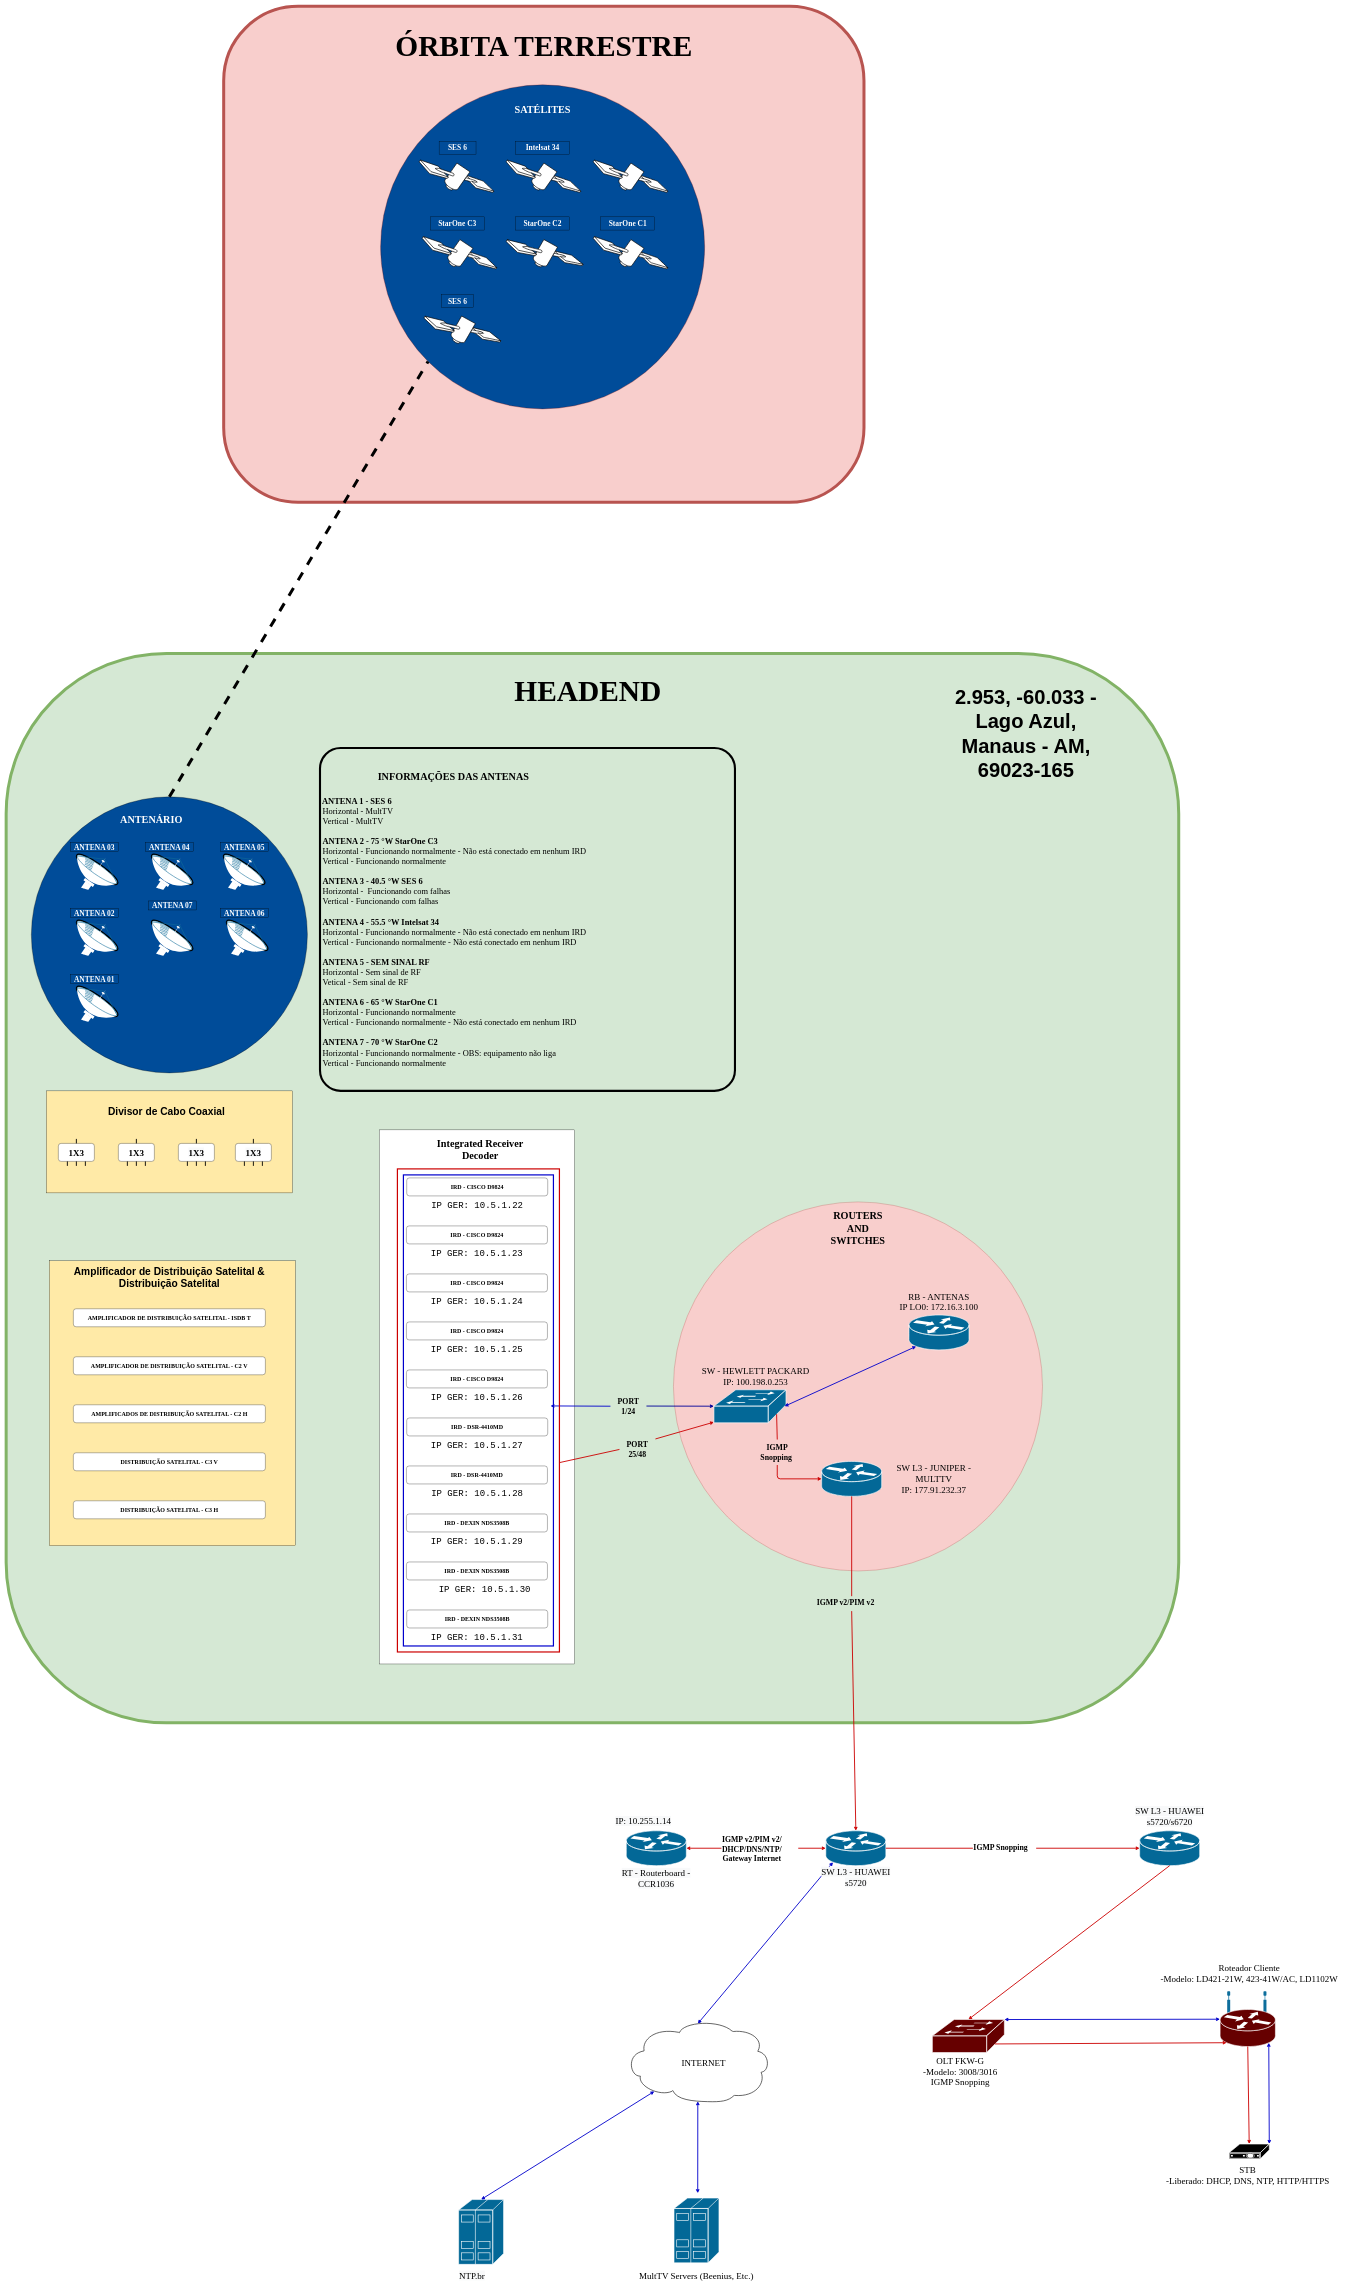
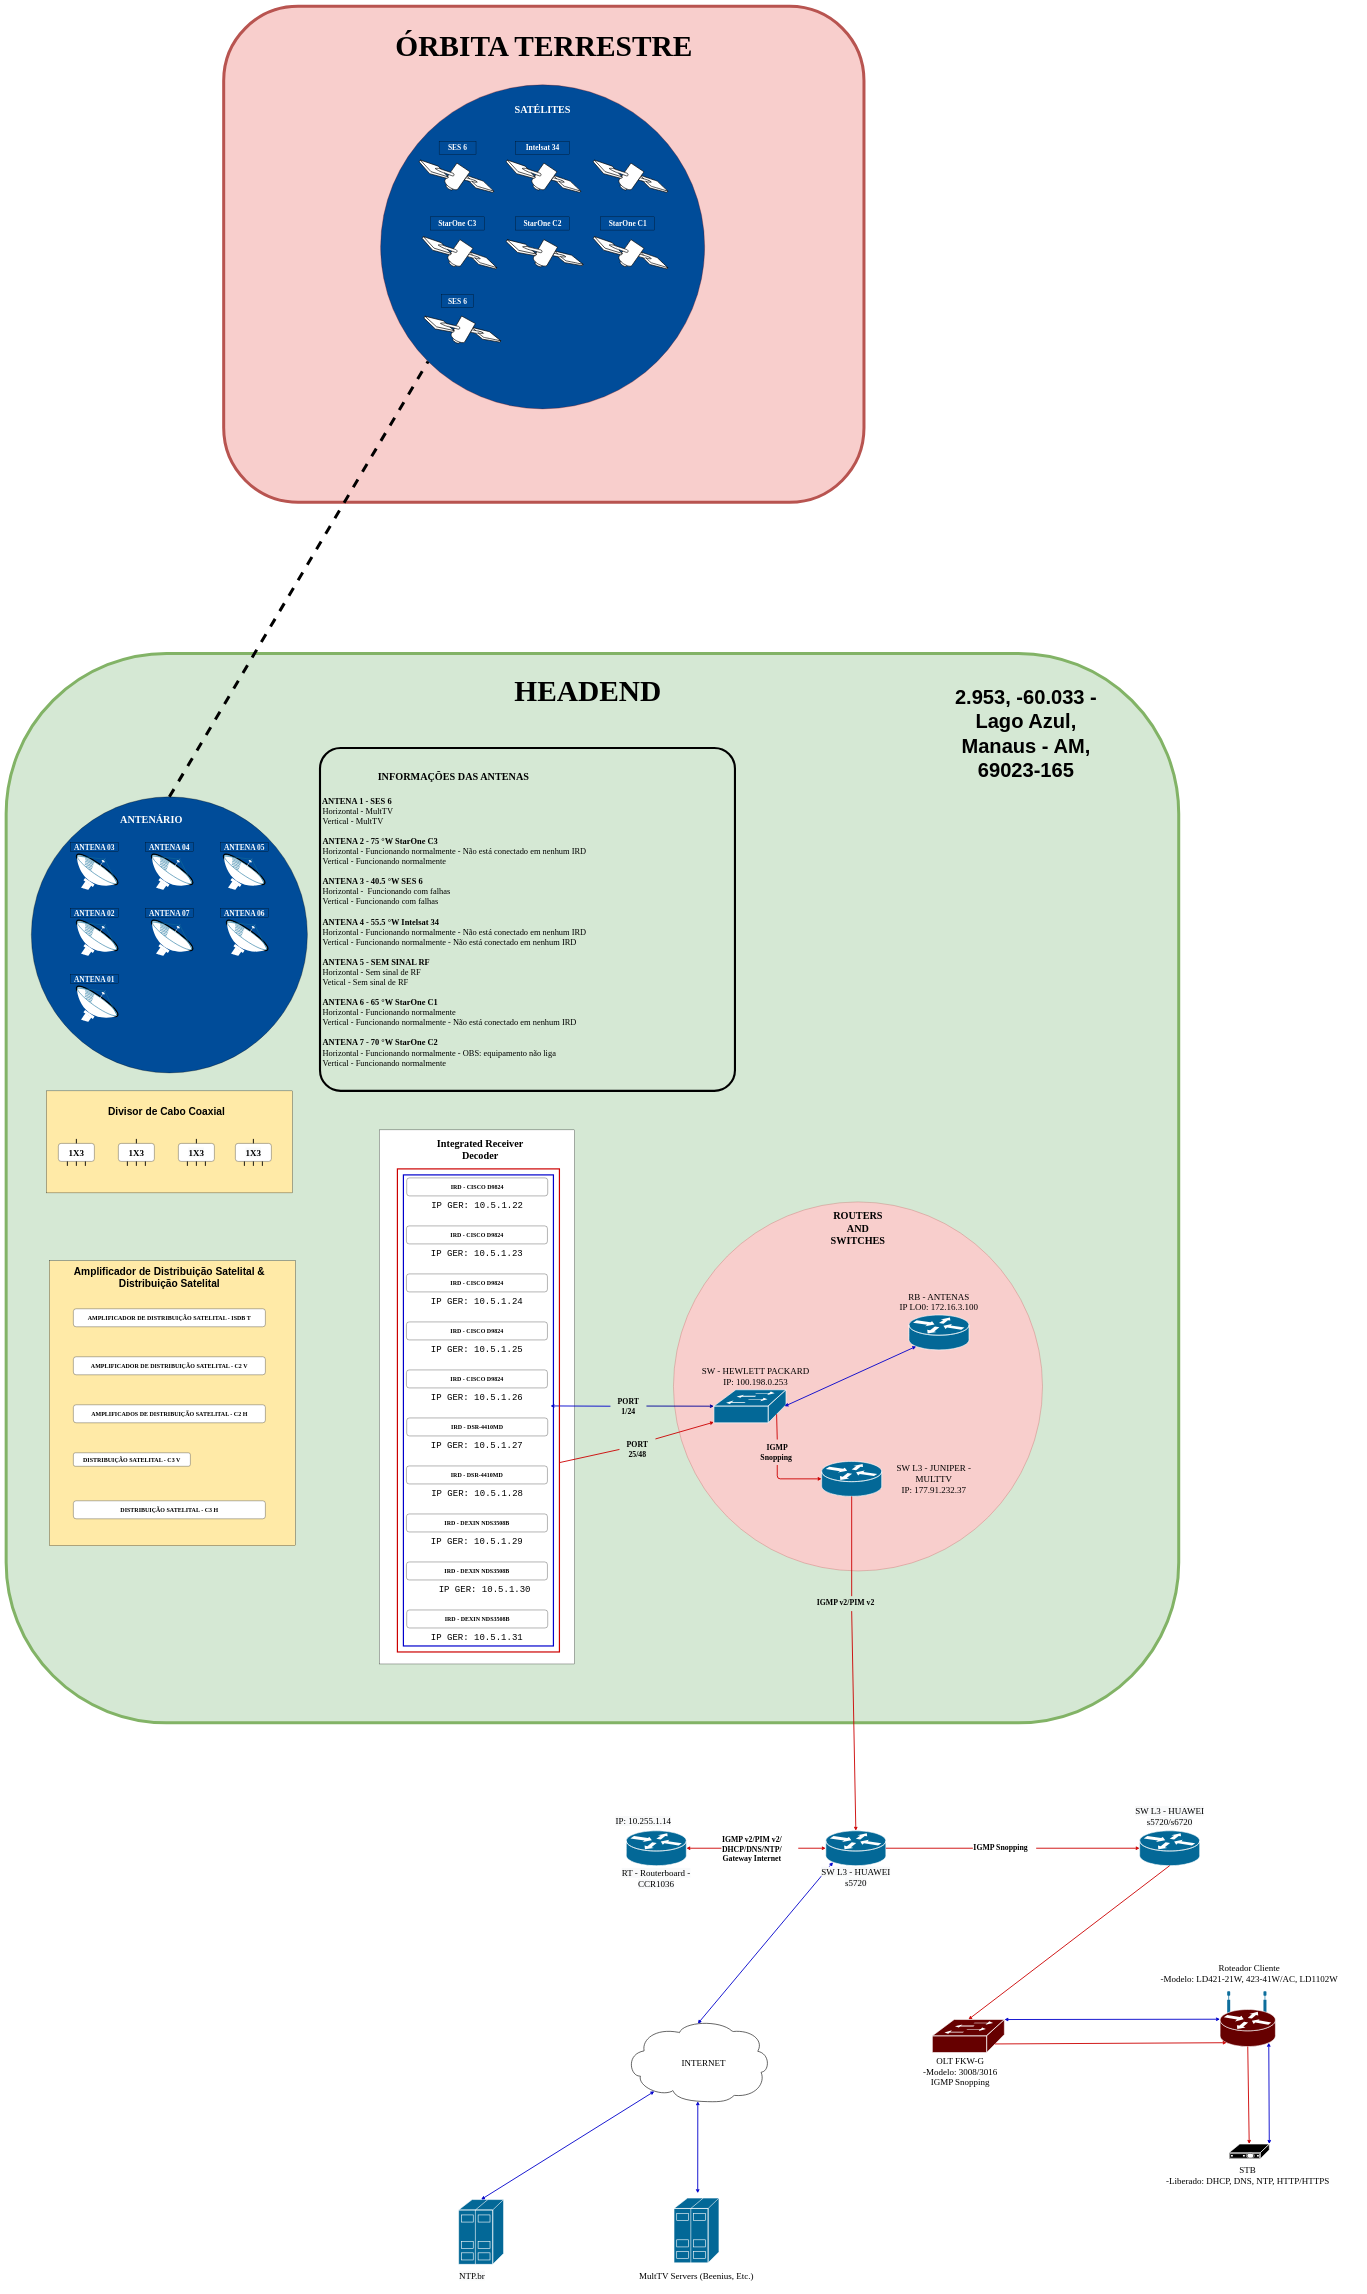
node "ANTENA 07": moved (172, 905) -> (169, 913)
node "DISTRIBUIÇÃO SATELITAL - C3 V": size 192x18 -> 117x14
